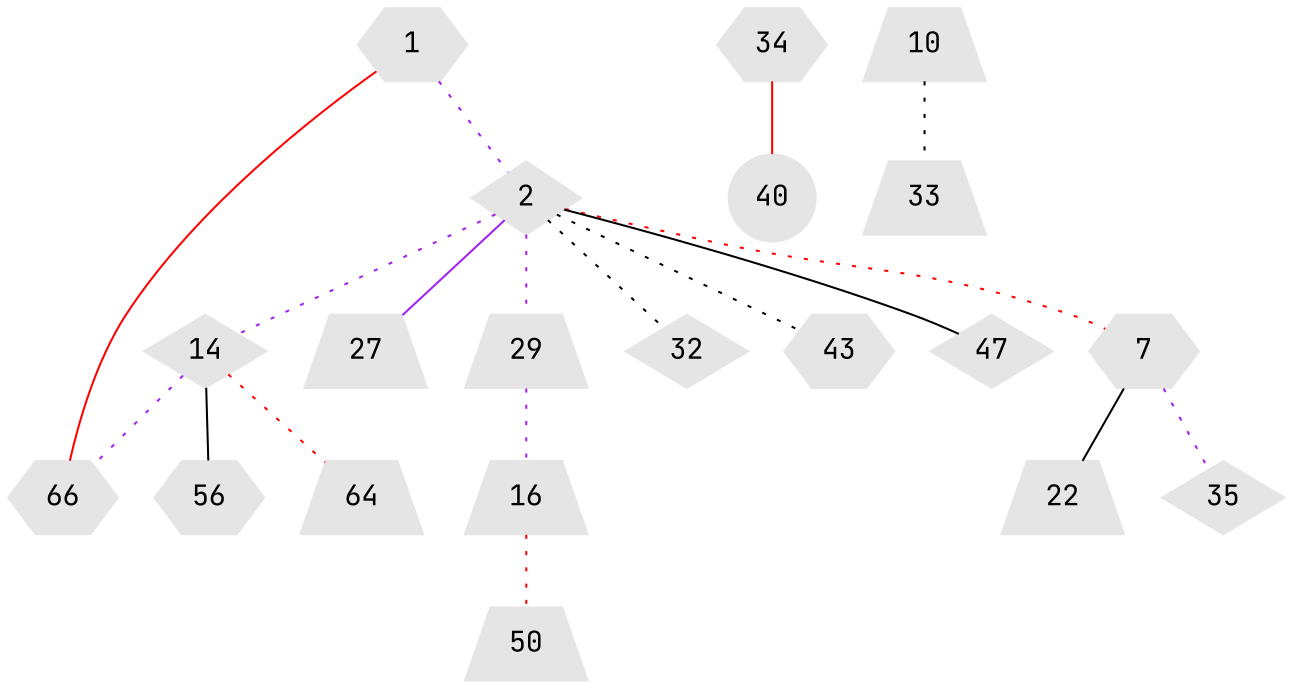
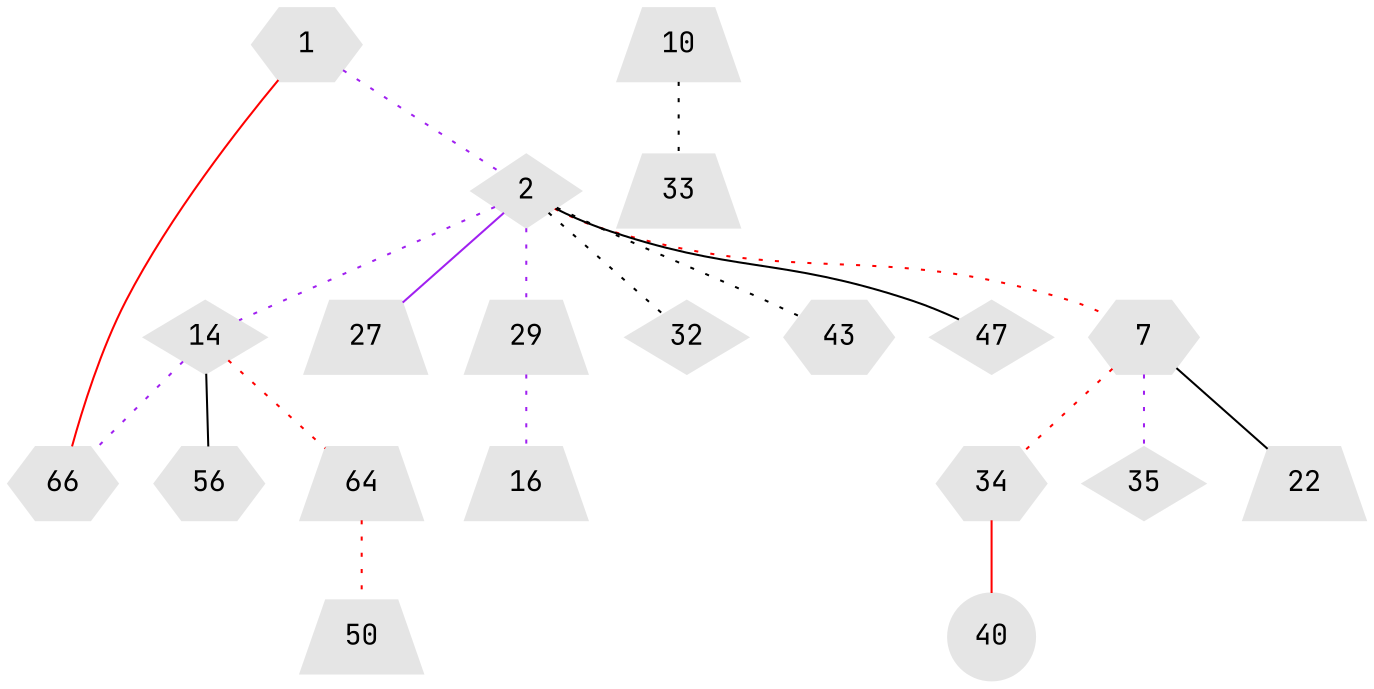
edge "7" -- "34": added
edge "16" -- "50": now "64" -- "50"
